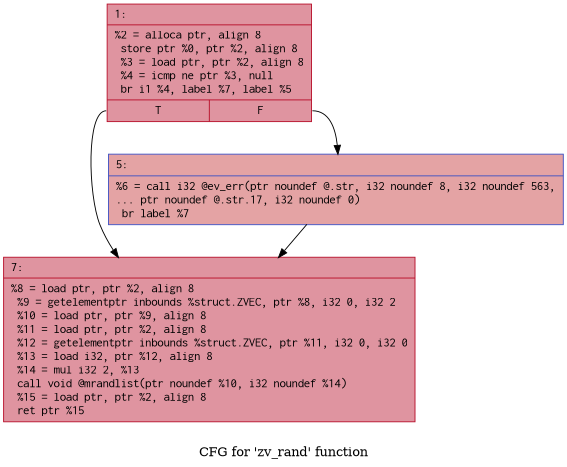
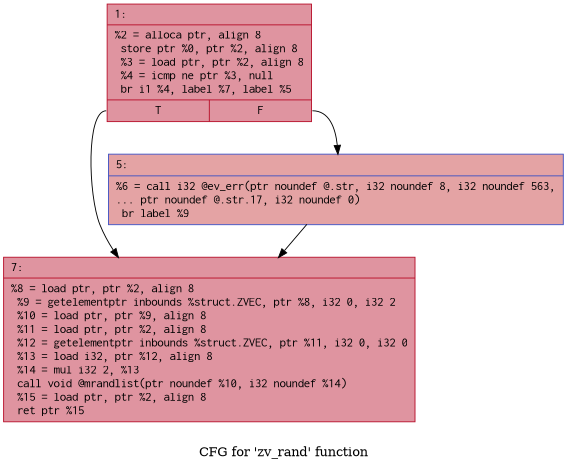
node "5:": text "br label %7" -> "br label %9"
